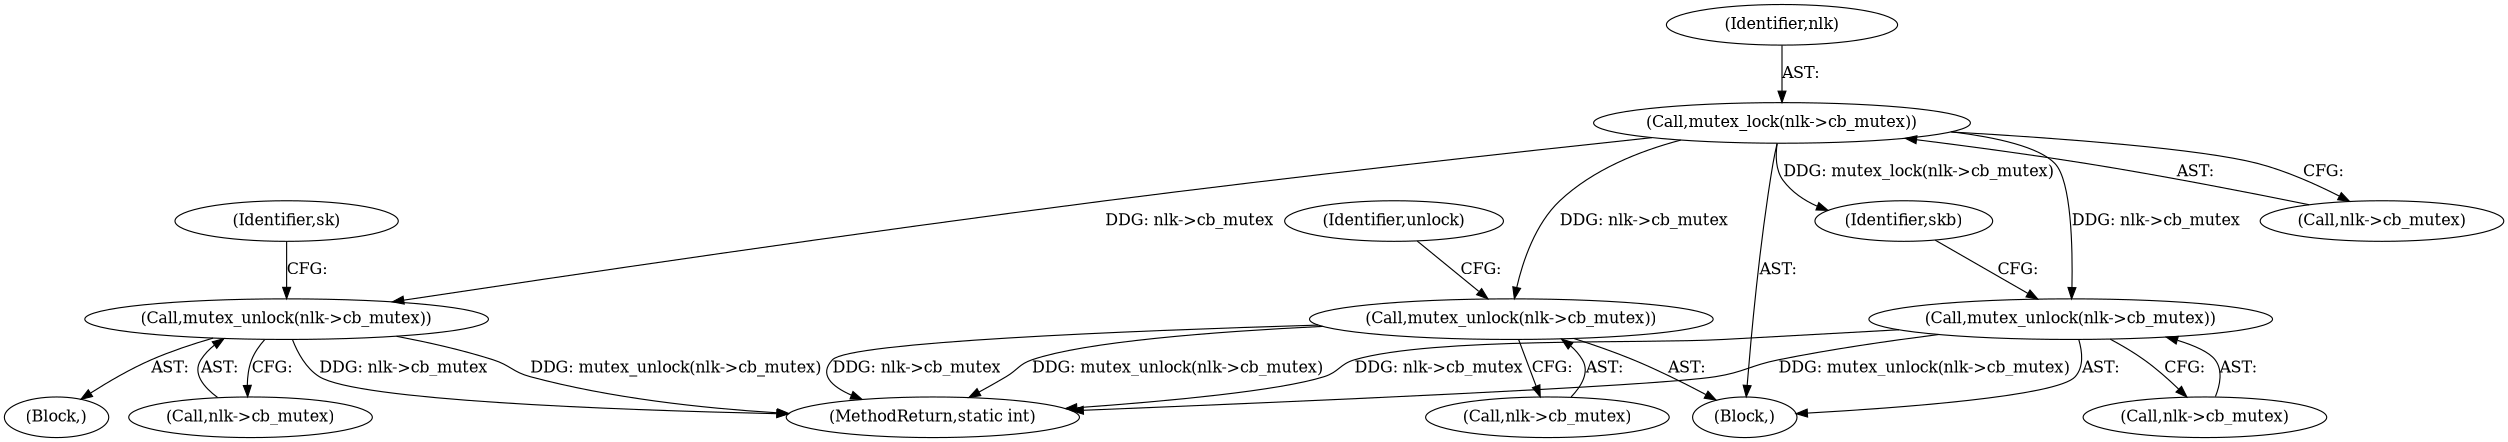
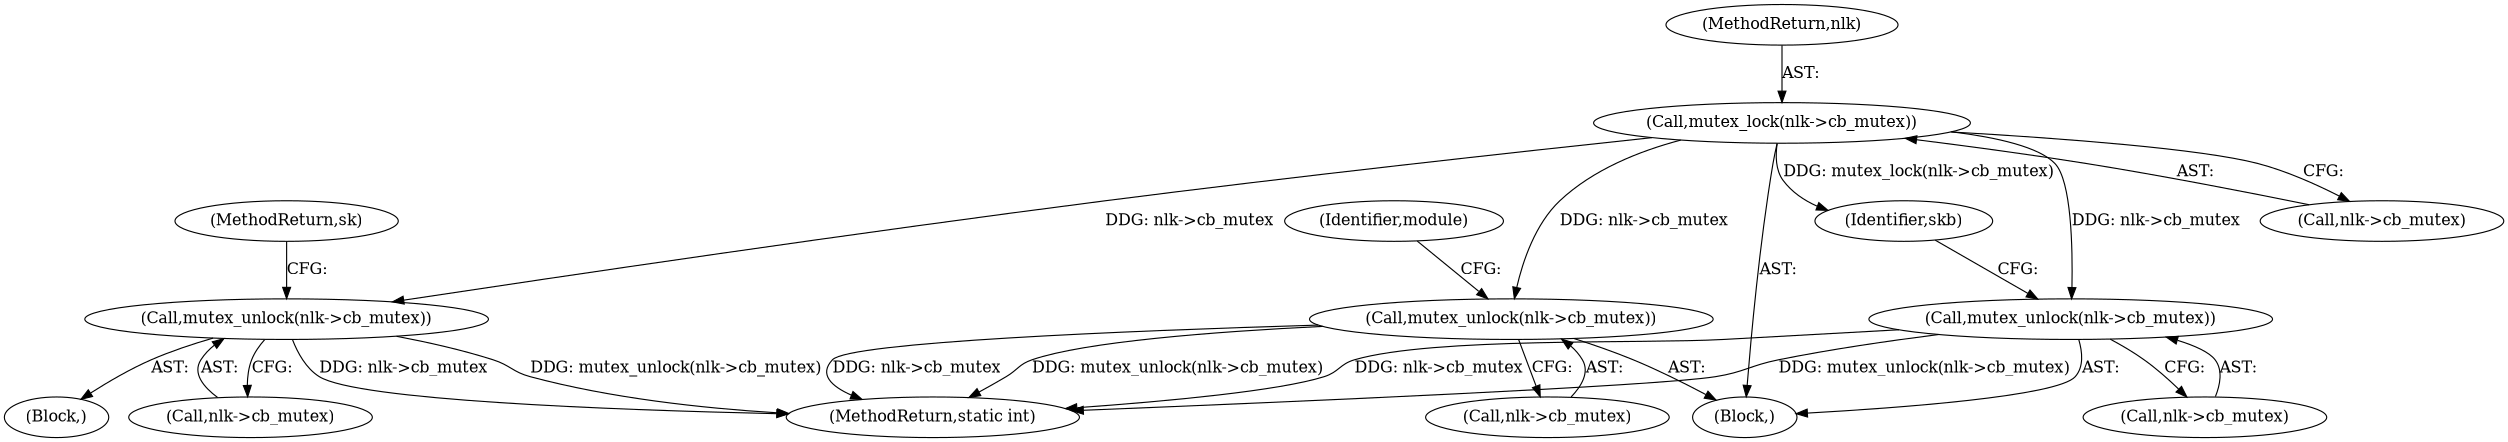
node "(Identifier,nlk)": label "(Identifier,nlk)" -> "(MethodReturn,nlk)"
node "(Identifier,sk)": label "(Identifier,sk)" -> "(MethodReturn,sk)"
node "(Identifier,unlock)": label "(Identifier,unlock)" -> "(Identifier,module)"
